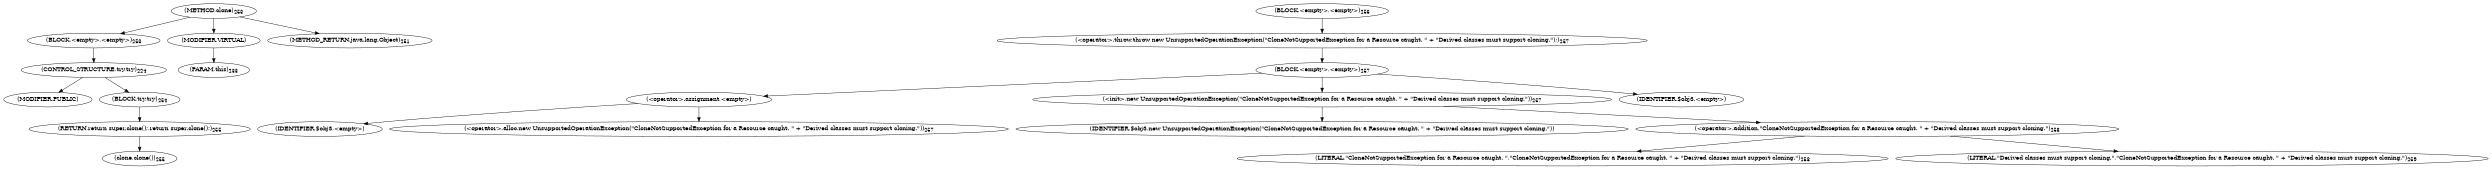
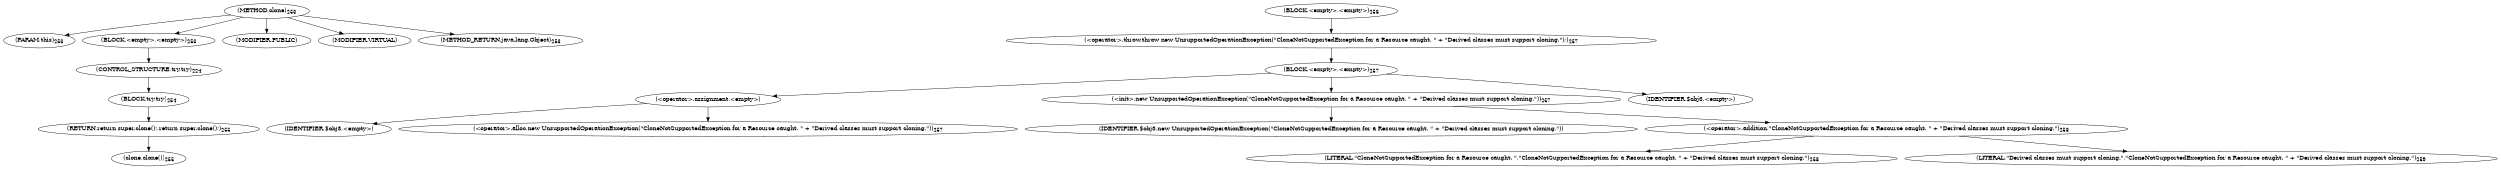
node "(METHOD_RETURN,java.lang.Object)": text "251" -> "253"
edge "(MODIFIER,VIRTUAL)" -> "(PARAM,this)": now "(METHOD,clone)" -> "(PARAM,this)"
node "(PARAM,this)": text "233" -> "253"
edge "(CONTROL_STRUCTURE,try,try)" -> "(MODIFIER,PUBLIC)": now "(METHOD,clone)" -> "(MODIFIER,PUBLIC)"
